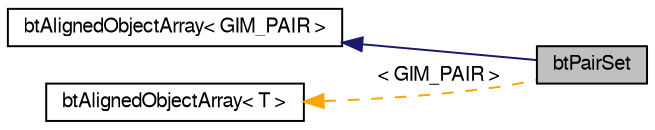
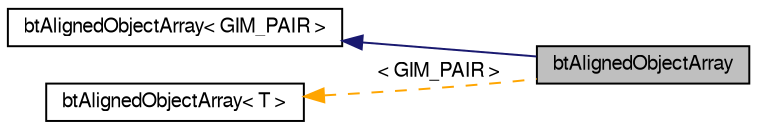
node "btPairSet": label "btPairSet" -> "btAlignedObjectArray"
